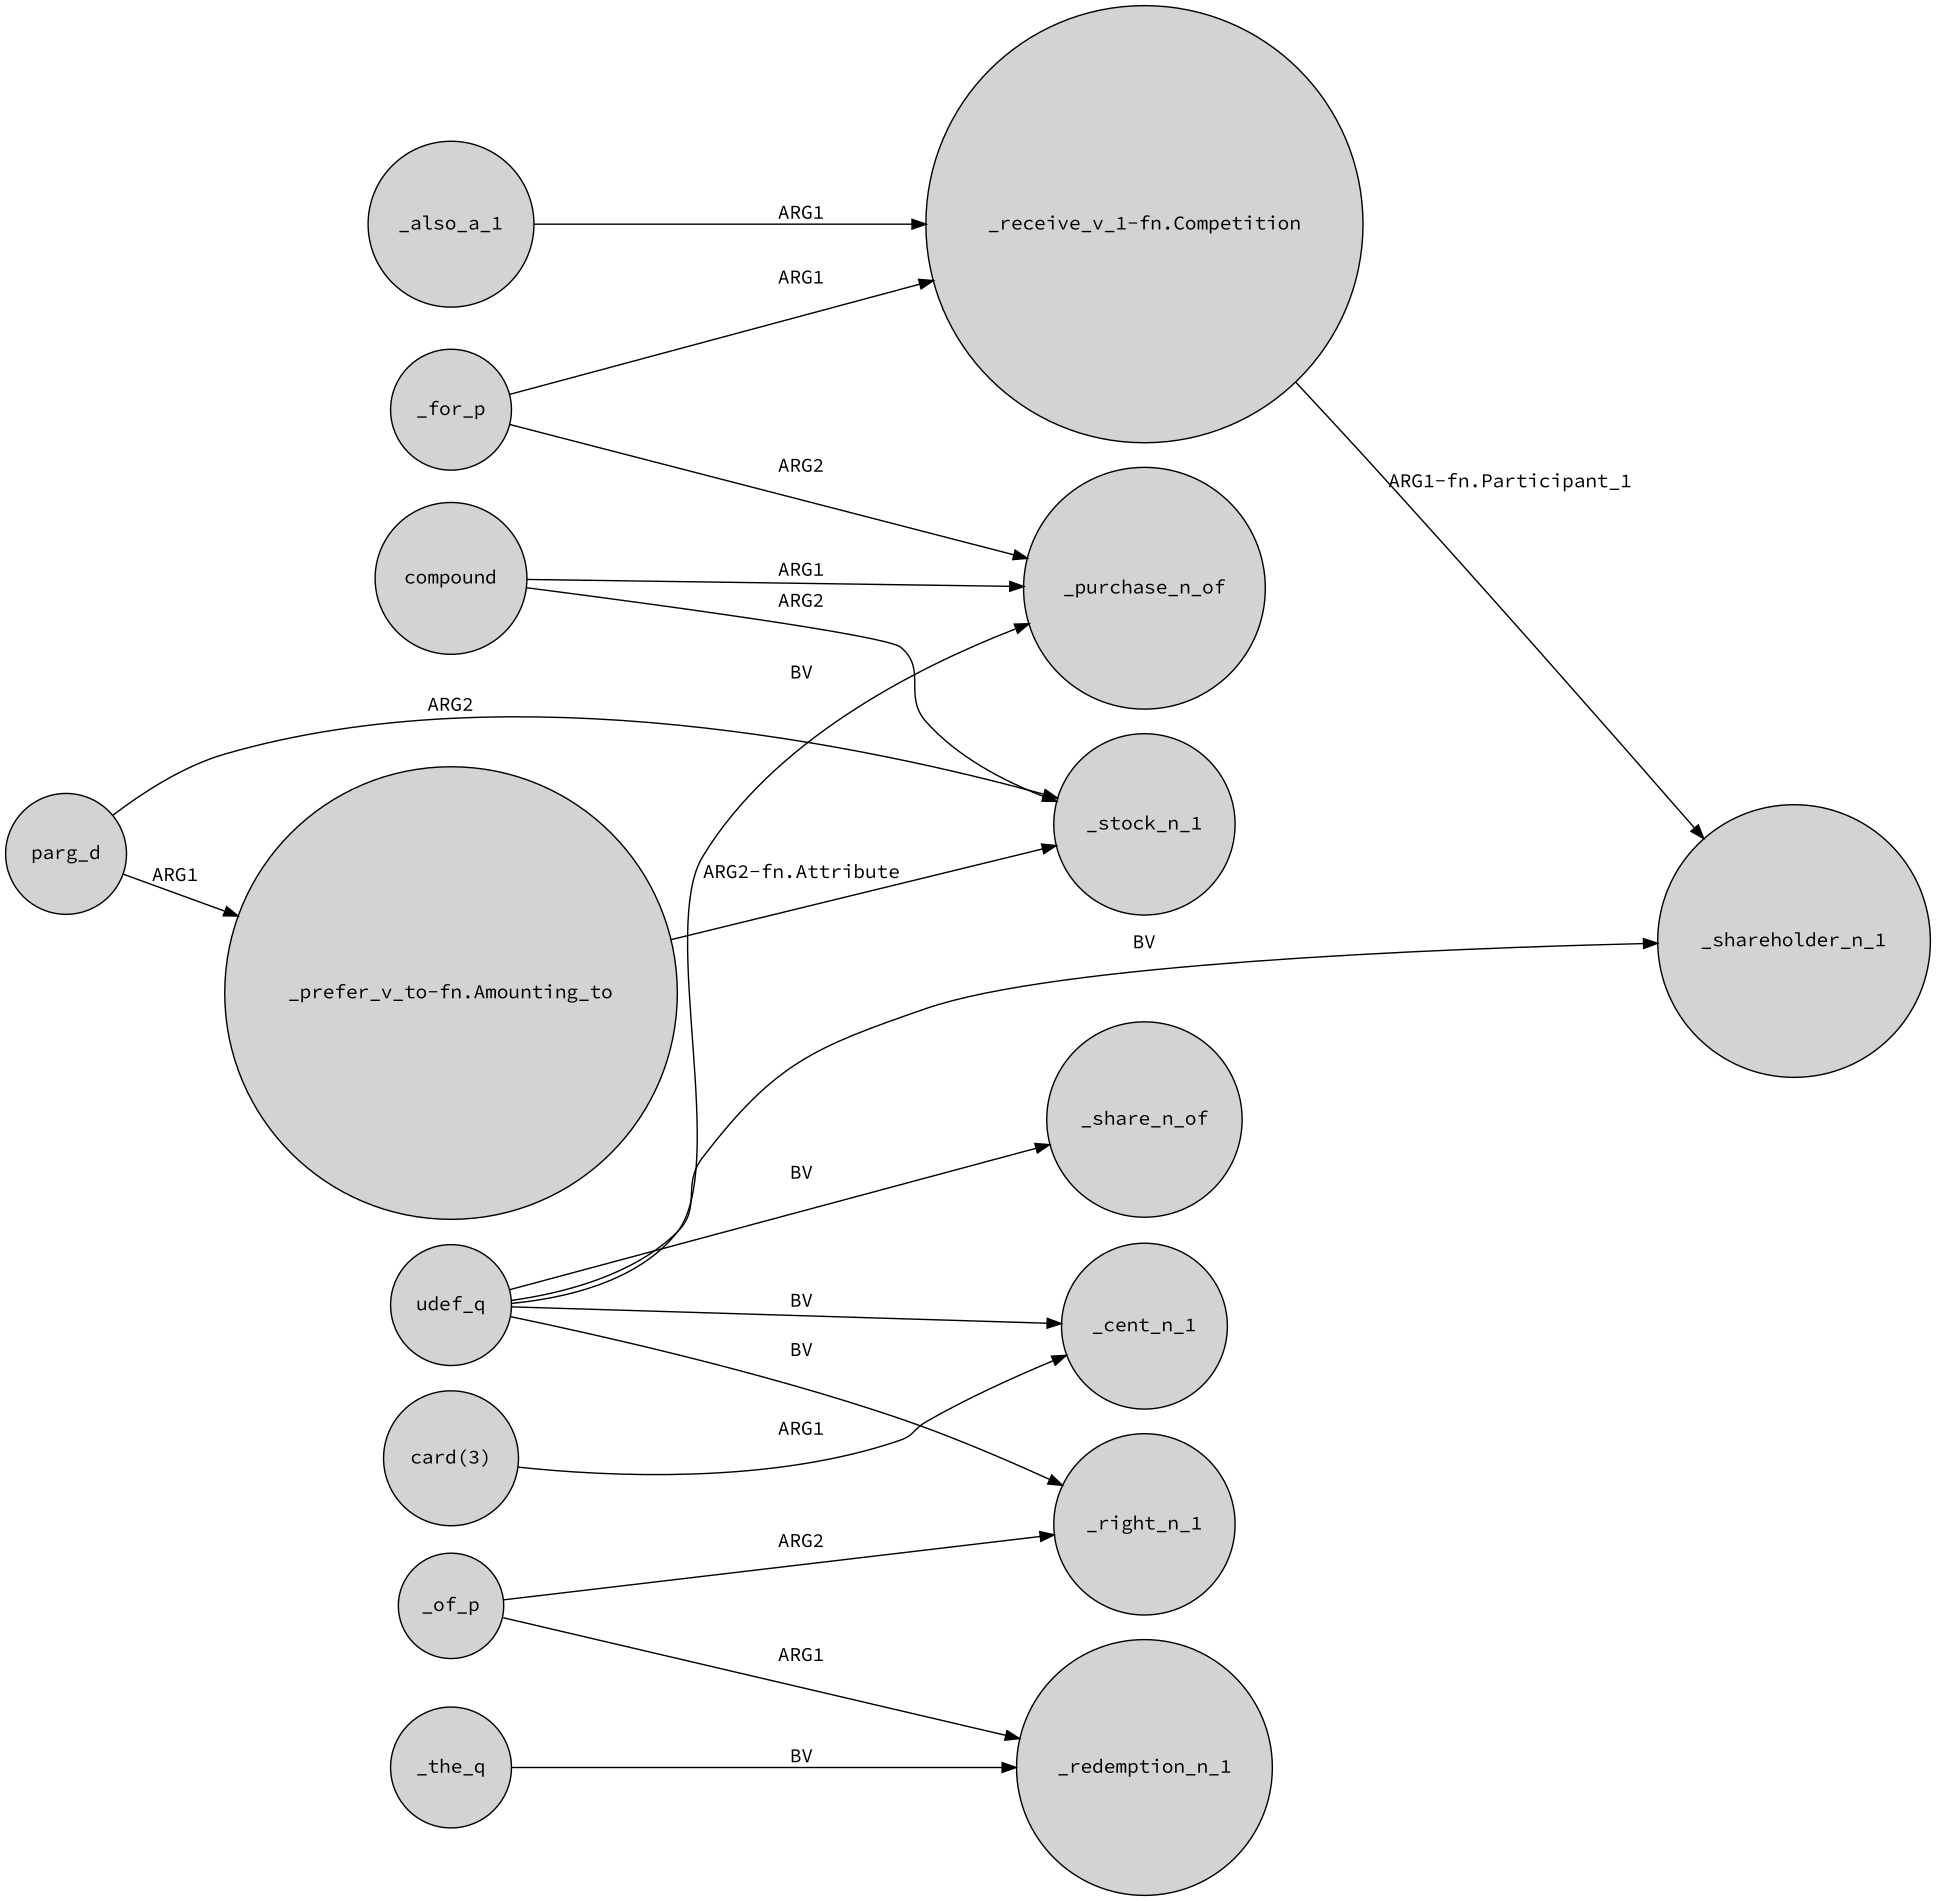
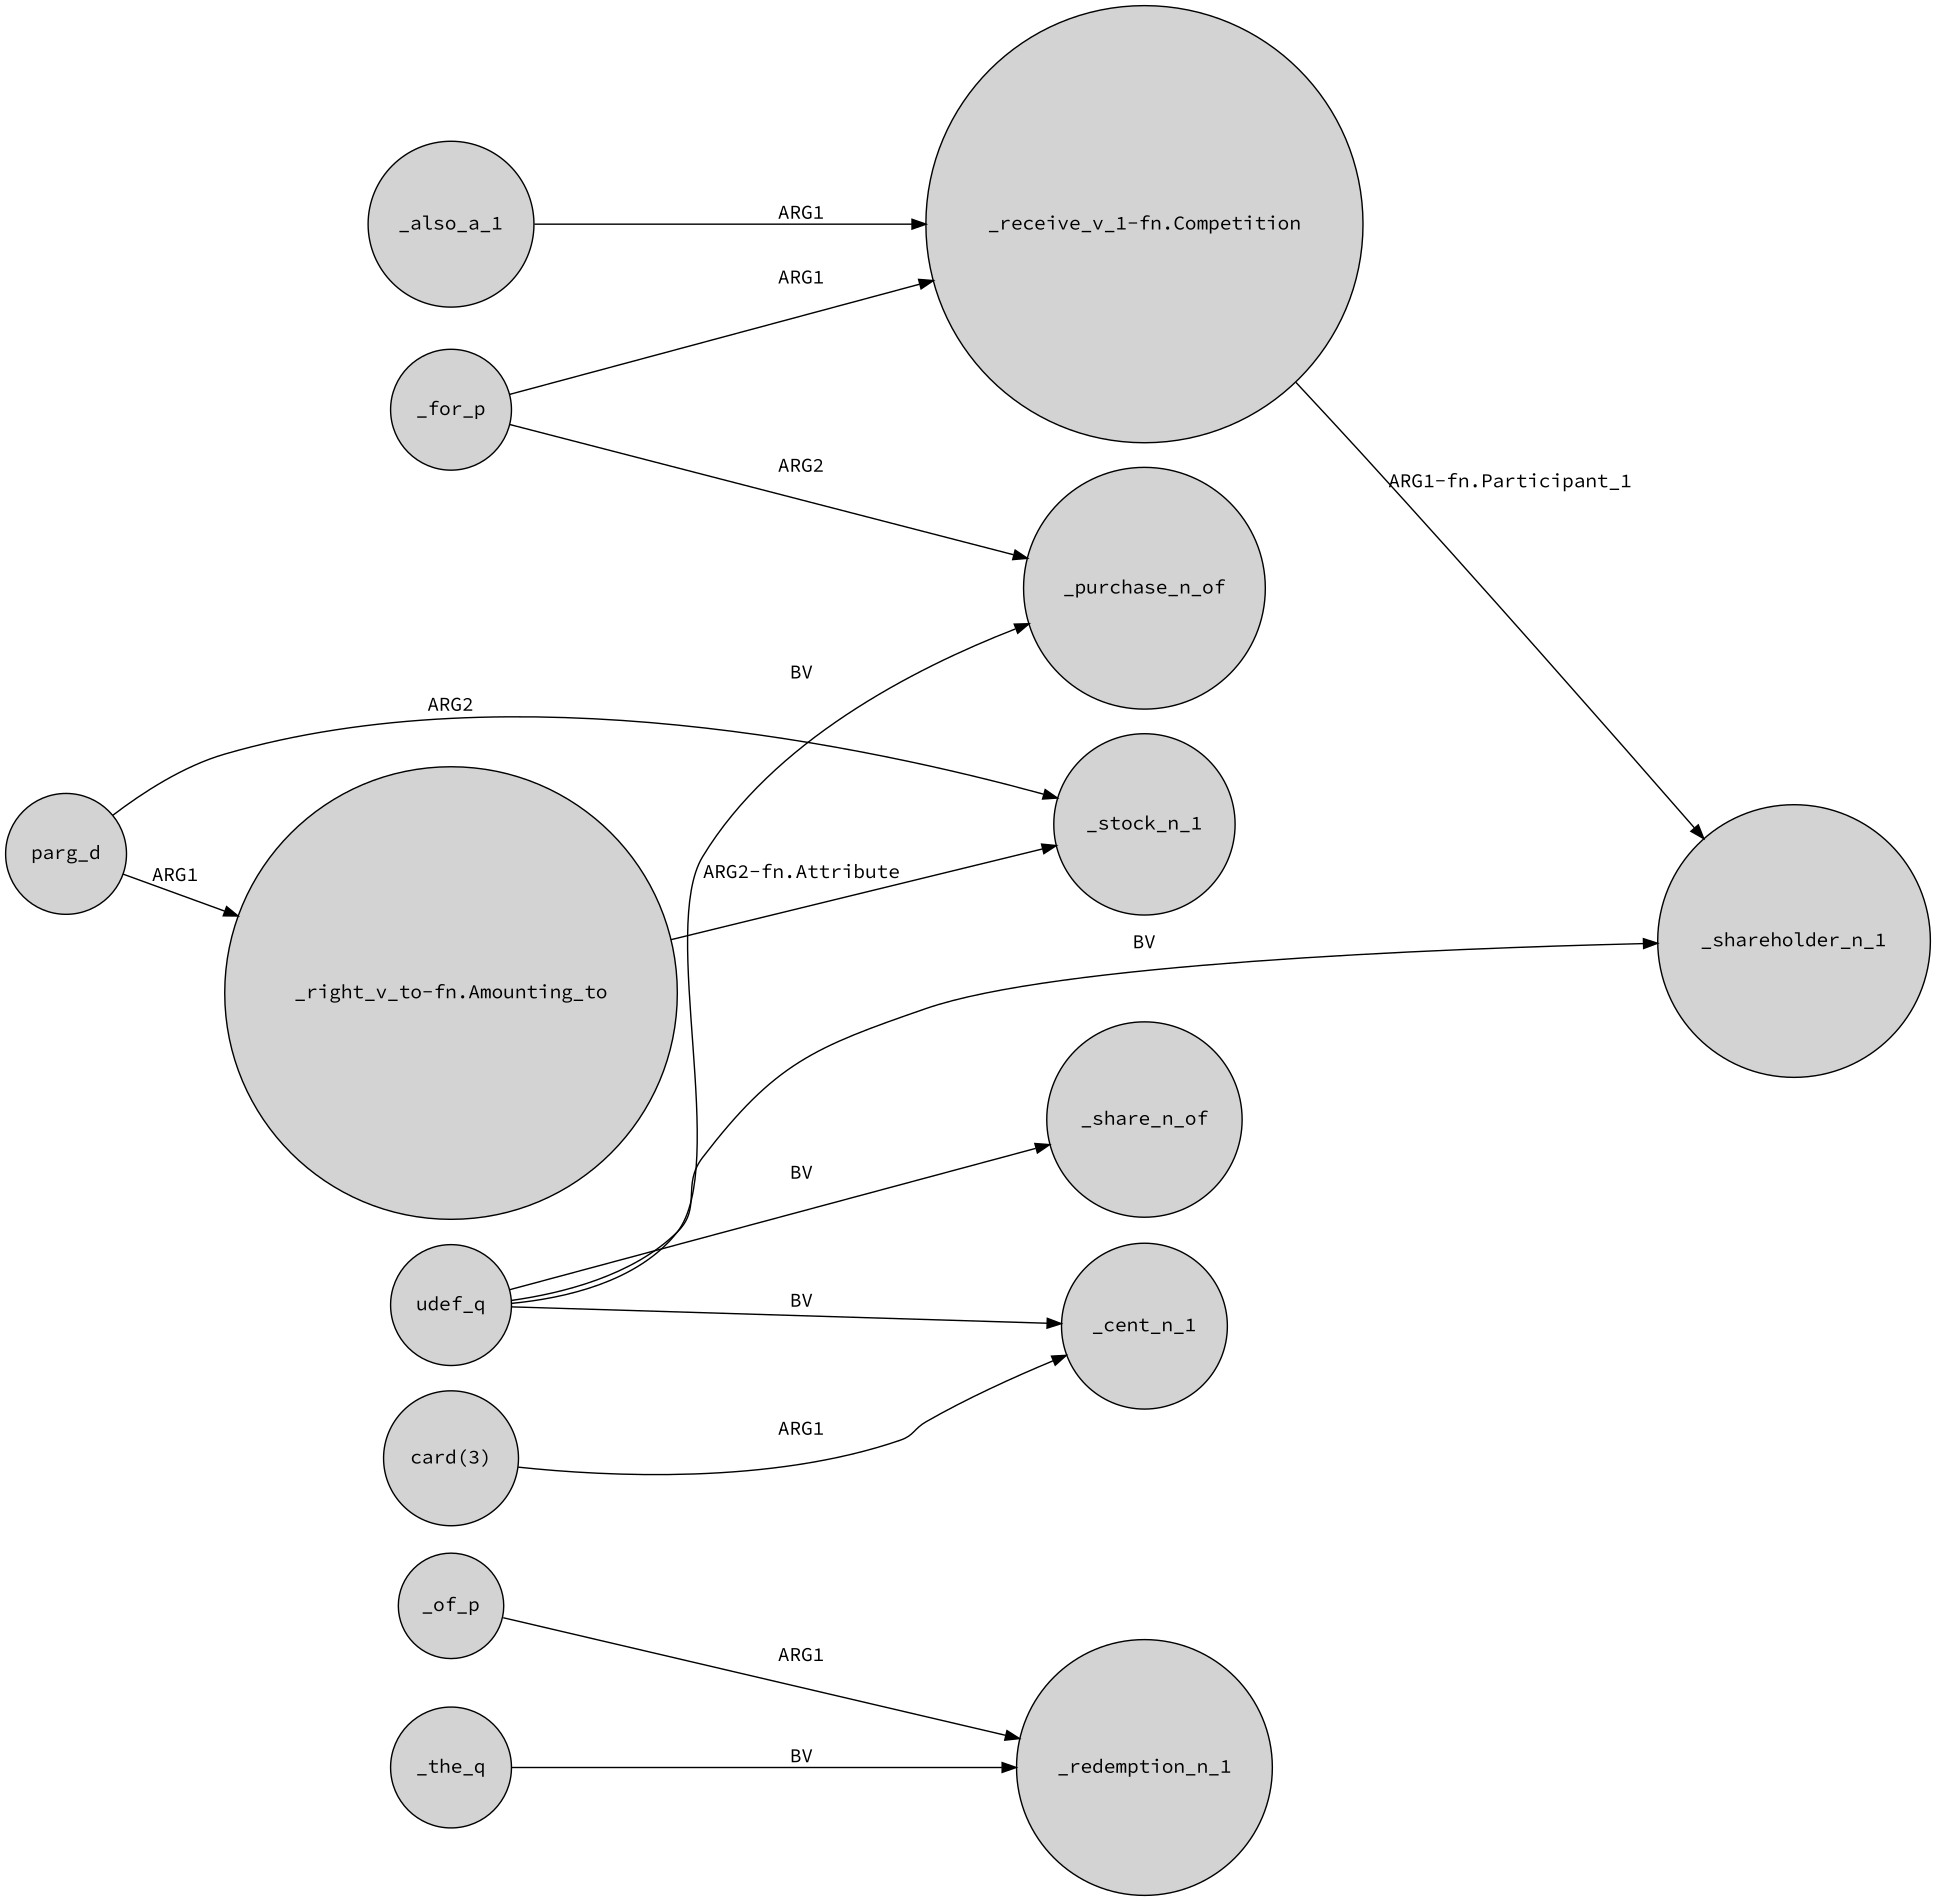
node "compound": removed
node "_prefer_v_to-fn.Amounting_to": label "_prefer_v_to-fn.Amounting_to" -> "_right_v_to-fn.Amounting_to"
node "_right_n_1": removed
